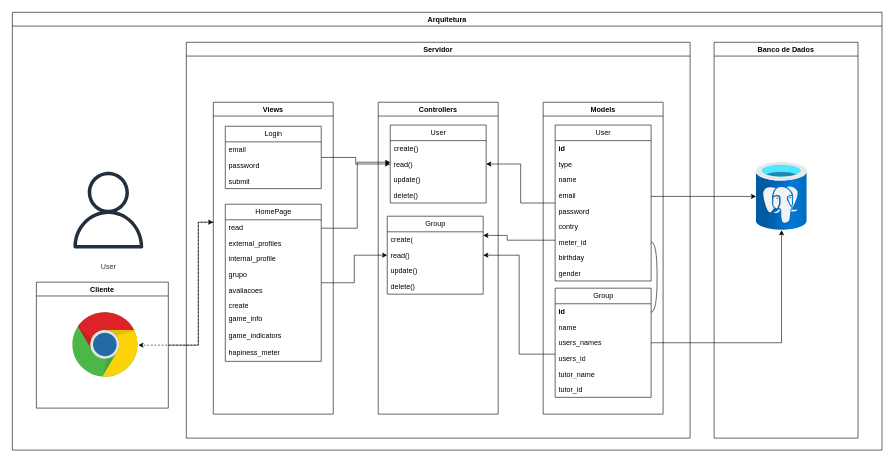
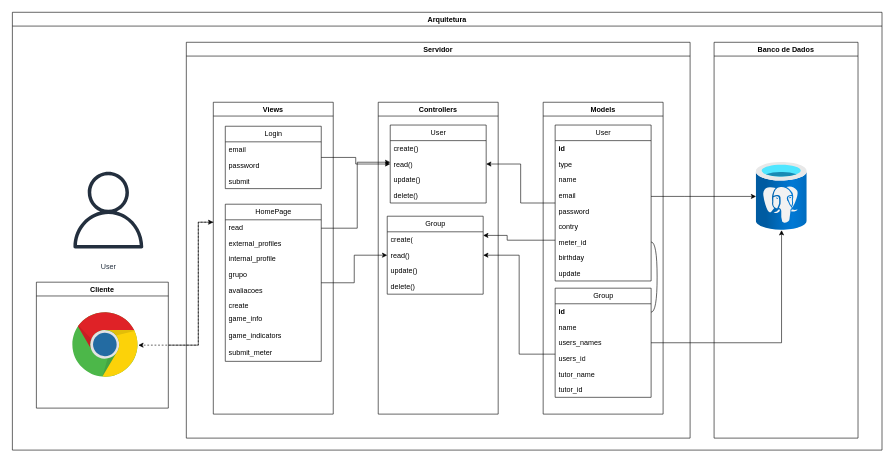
node "gender": label "gender" -> "update"
node "hapiness_meter": label "hapiness_meter" -> "submit_meter"
